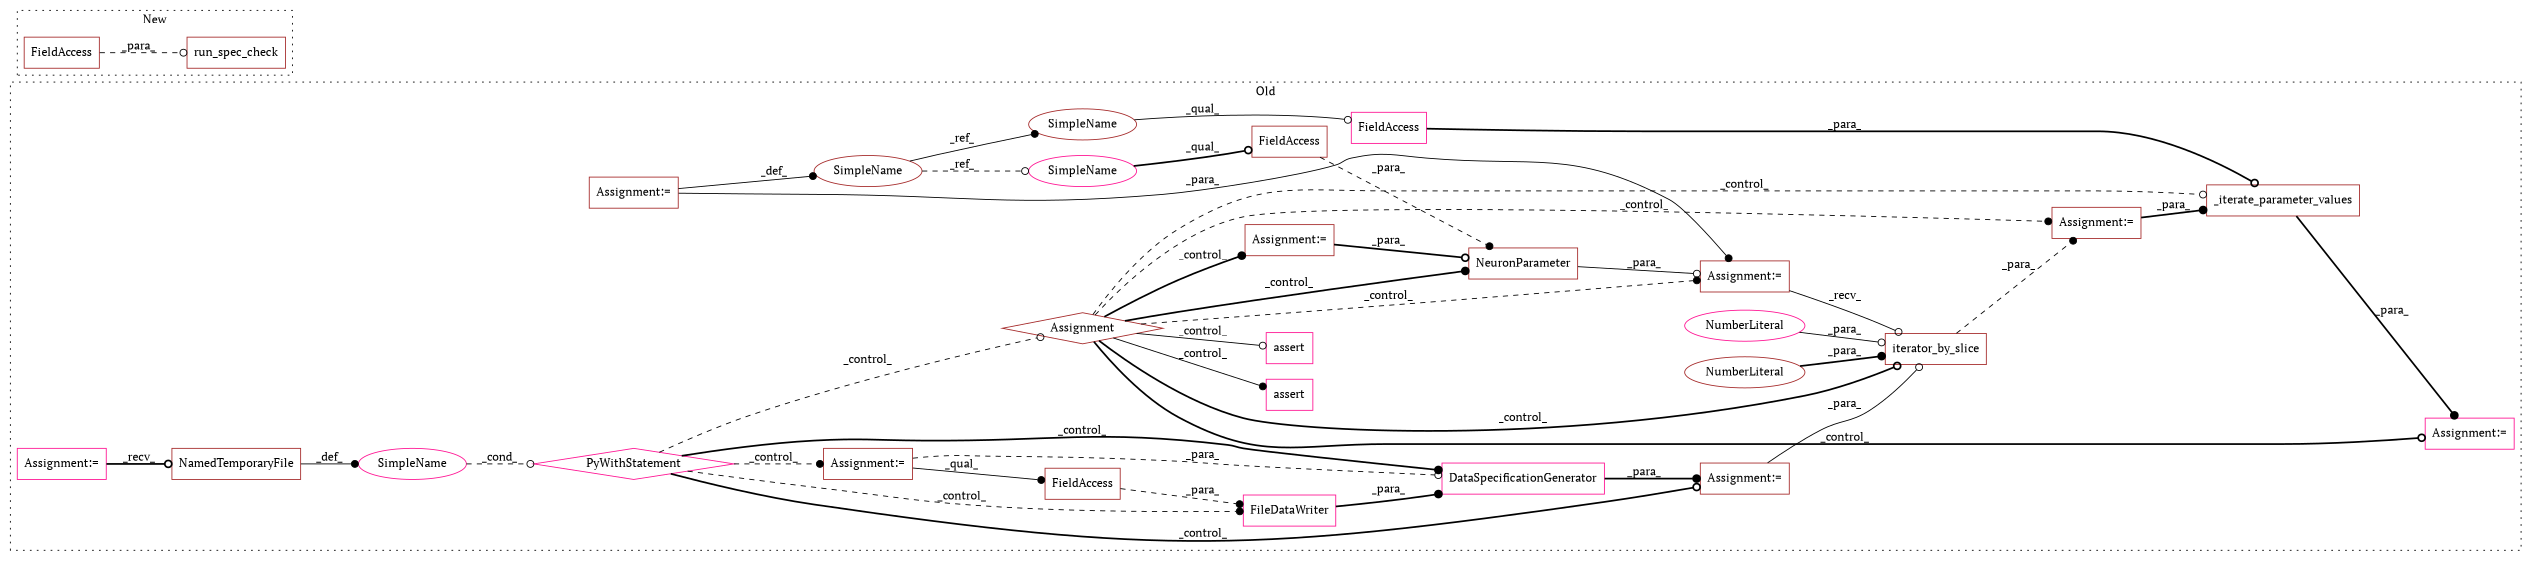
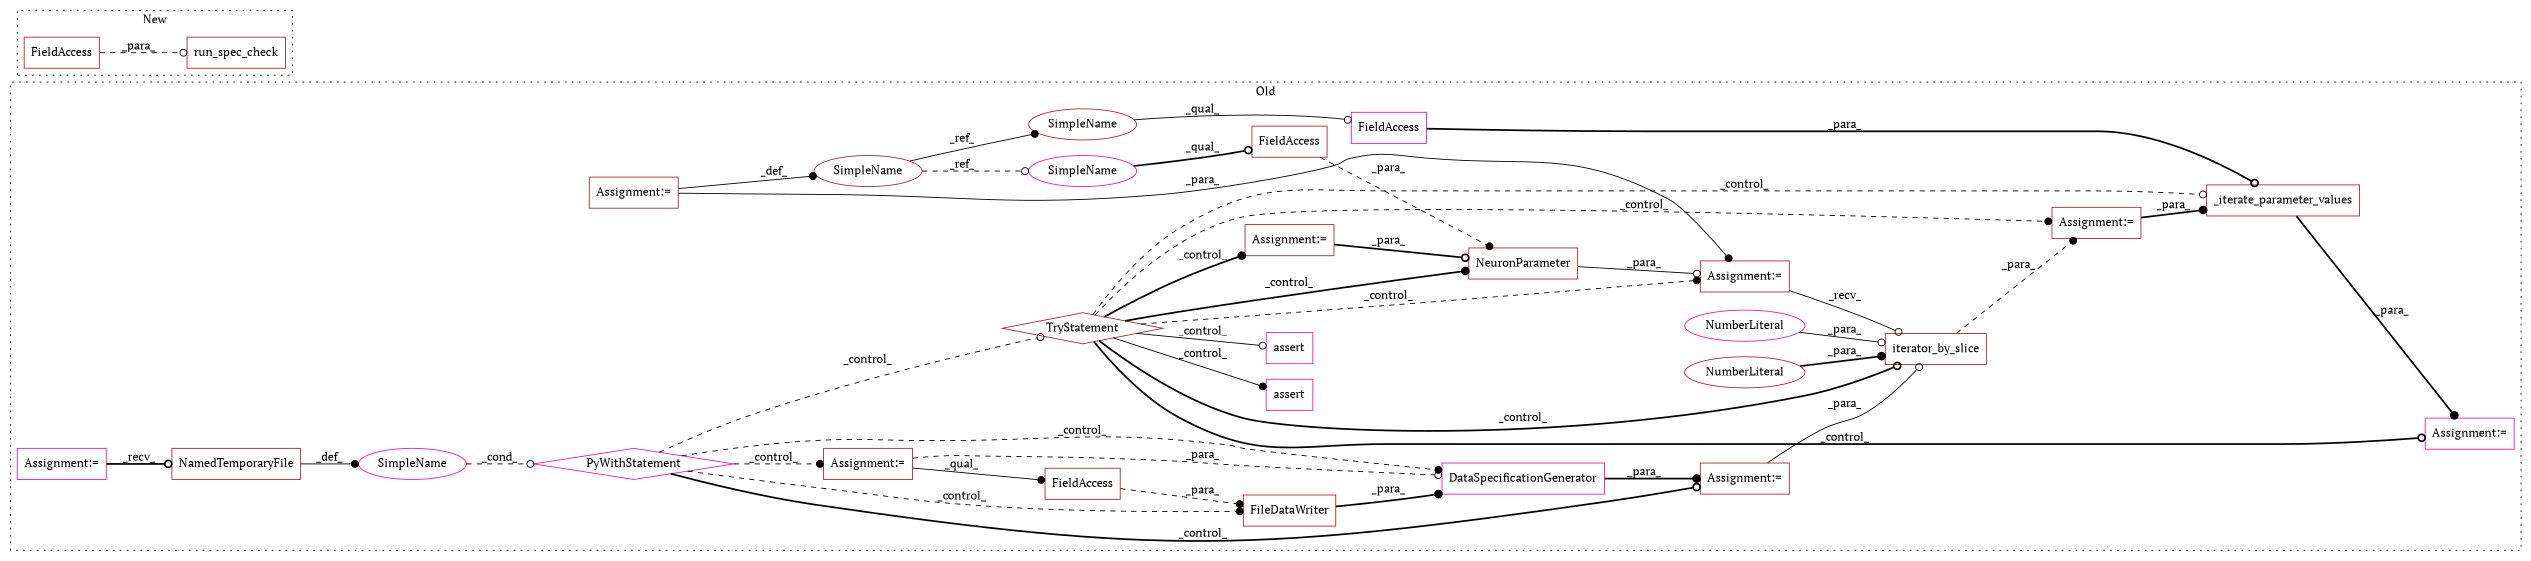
node "Assignment": label "Assignment" -> "TryStatement"
edge "PyWithStatement" -> "DataSpecificationGenerator": style bold -> dashed
node "FileDataWriter": color deeppink -> brown
